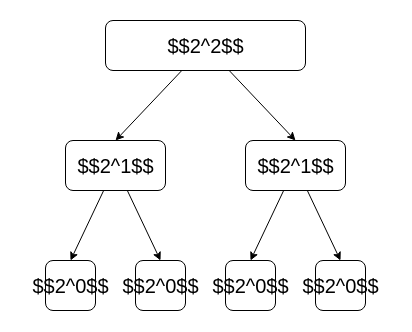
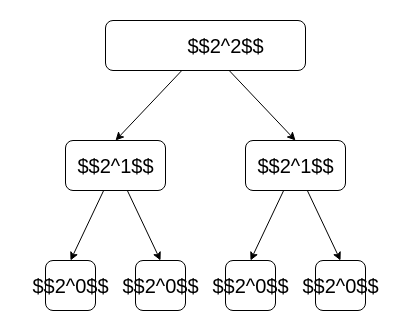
node "$$2^2$$": moved (206, 46) -> (226, 46)
